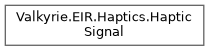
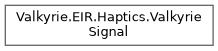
node "Valkyrie.EIR.Haptics.Haptic Signal": label "Valkyrie.EIR.Haptics.Haptic Signal" -> "Valkyrie.EIR.Haptics.Valkyrie Signal"
